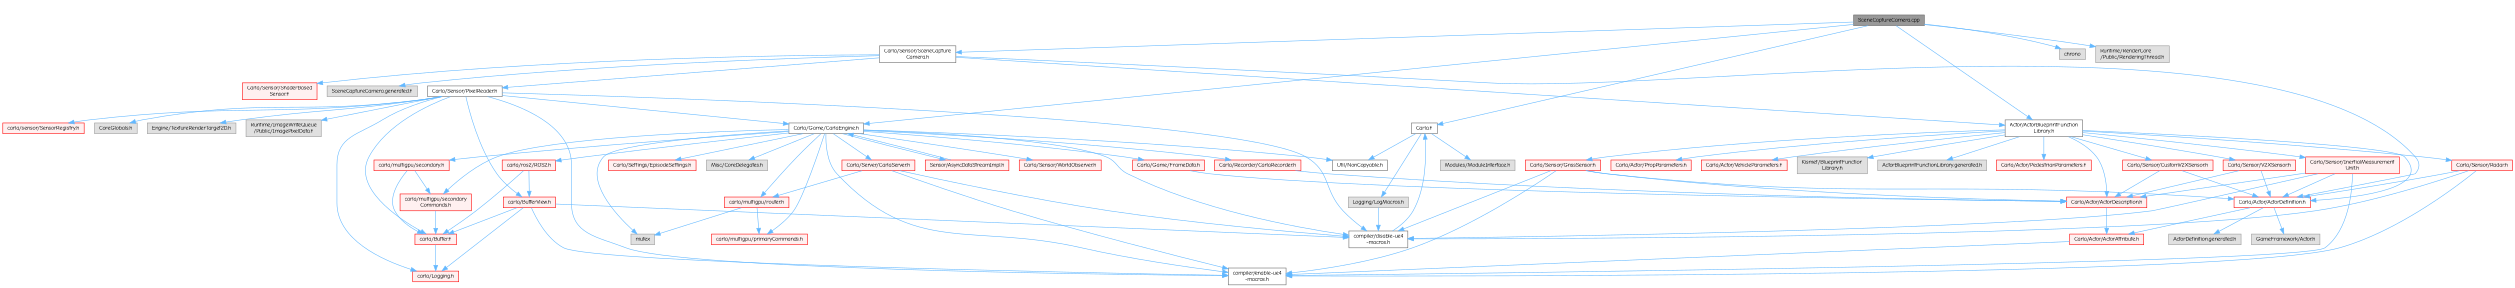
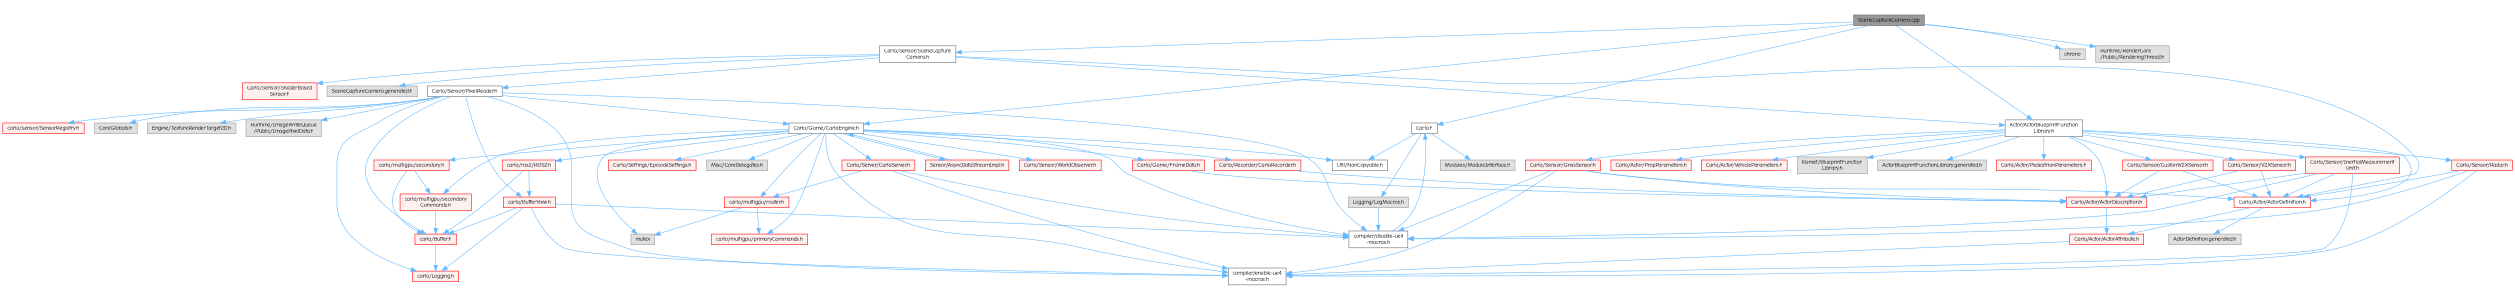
node "GameFramework/Actor.h": removed
